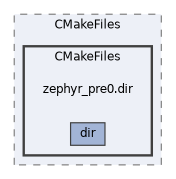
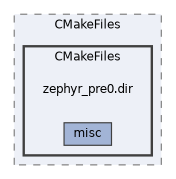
node "dir": label "dir" -> "misc"
